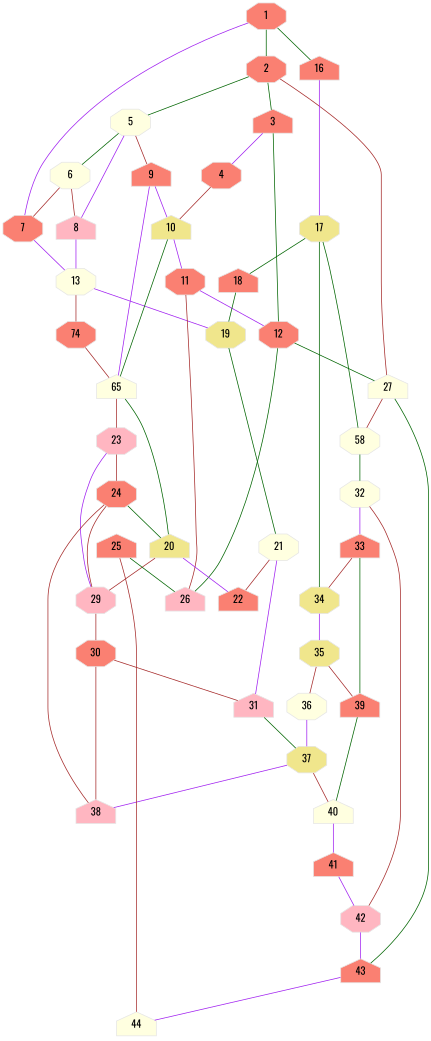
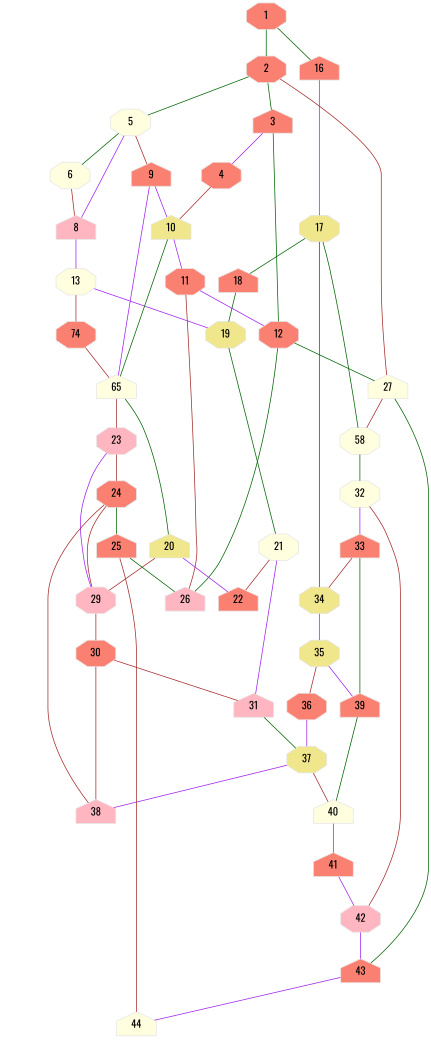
node "7": removed
edge "24" -- "20": now "24" -- "25"
edge "35" -- "39": color brown -> purple
node "36": fillcolor lightyellow -> salmon
